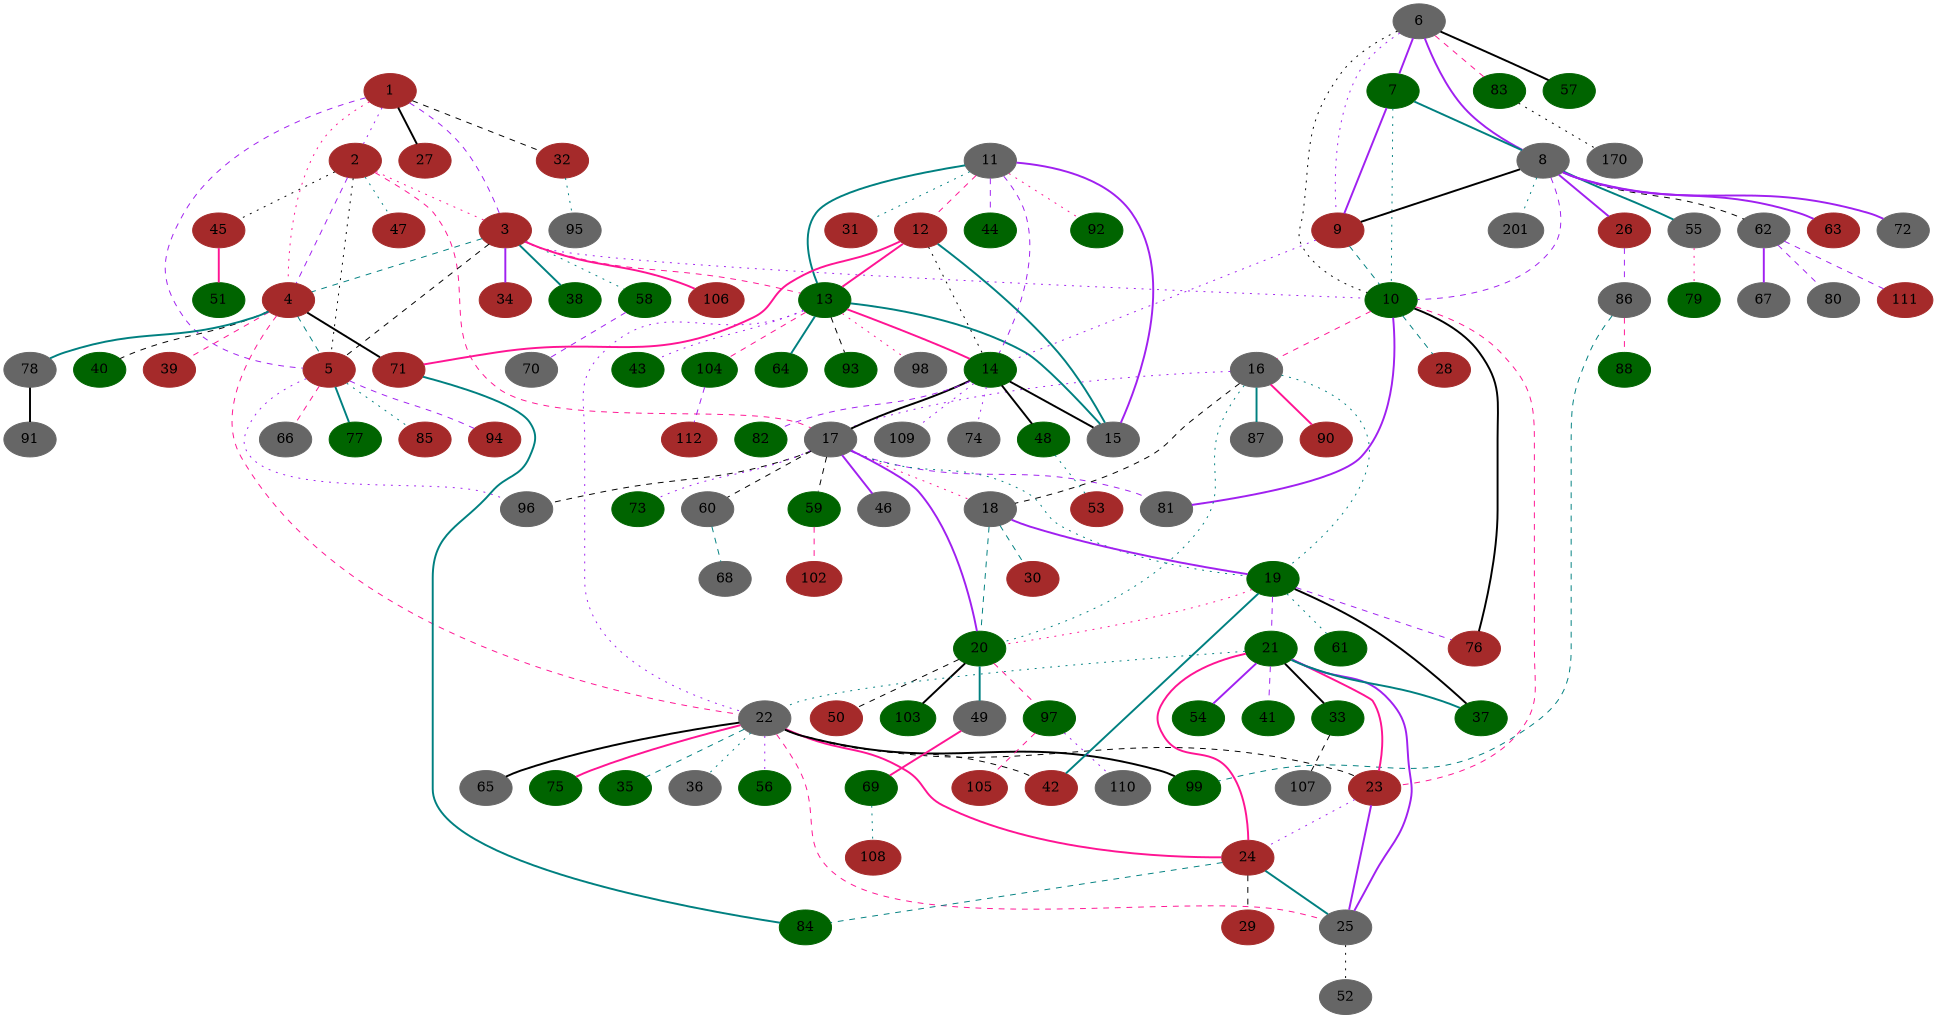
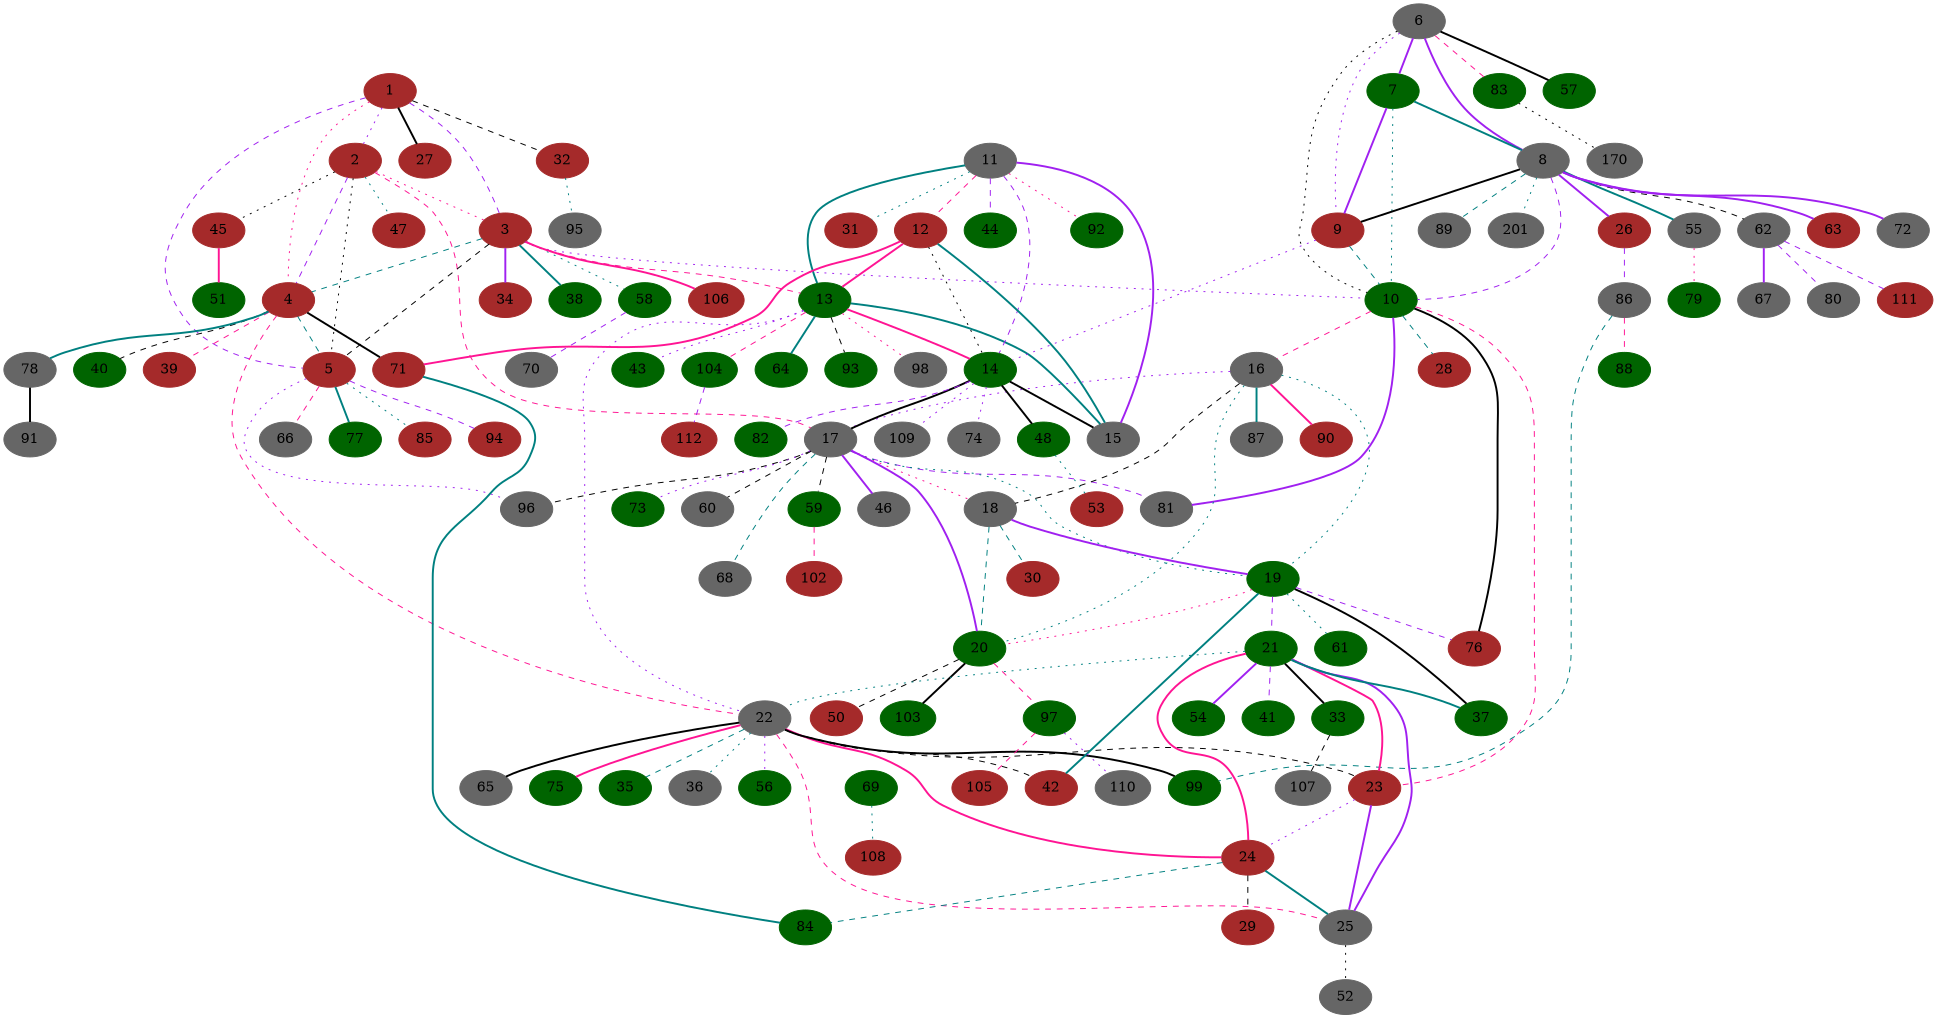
node "89": added
edge "60" -- "68": now "17" -- "68"
node "49": removed
